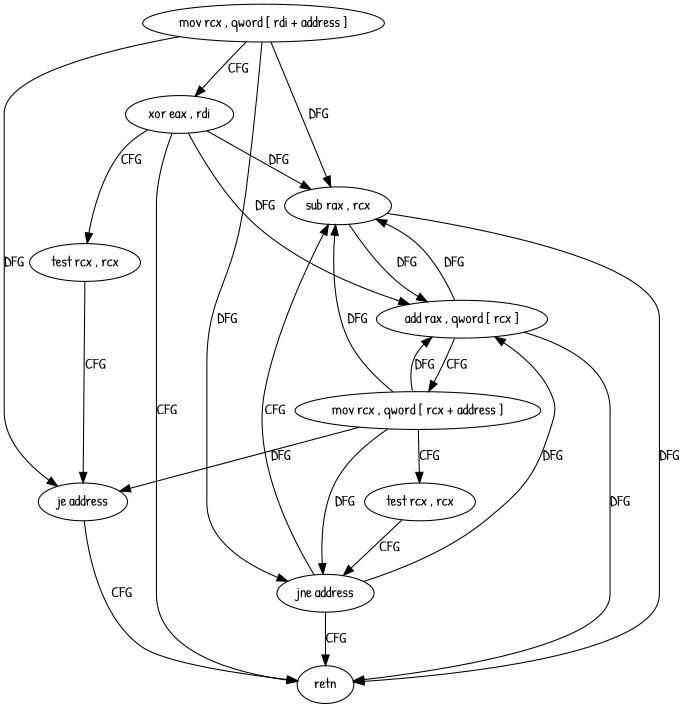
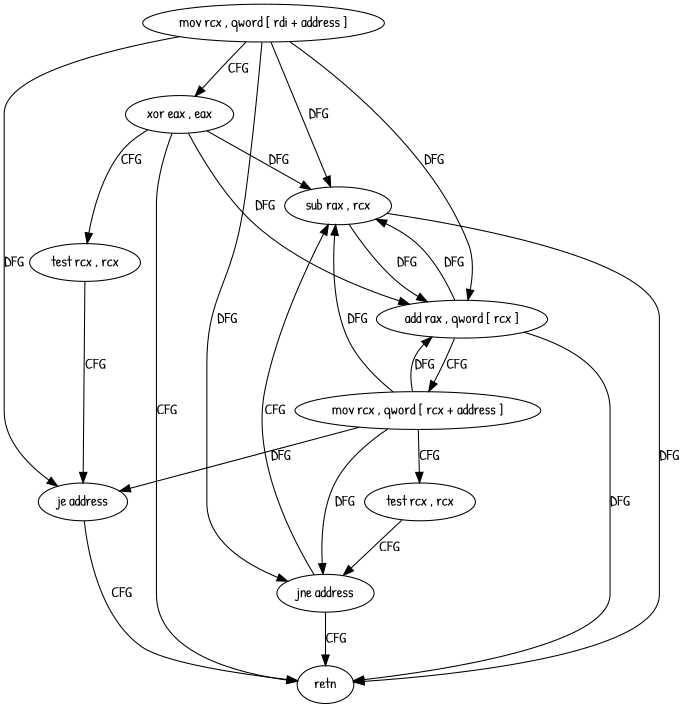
node "xor eax , rdi": label "xor eax , rdi" -> "xor eax , eax"
edge "jne address" -> "add rax , qword [ rcx ]": now "mov rcx , qword [ rdi + address ]" -> "add rax , qword [ rcx ]"
